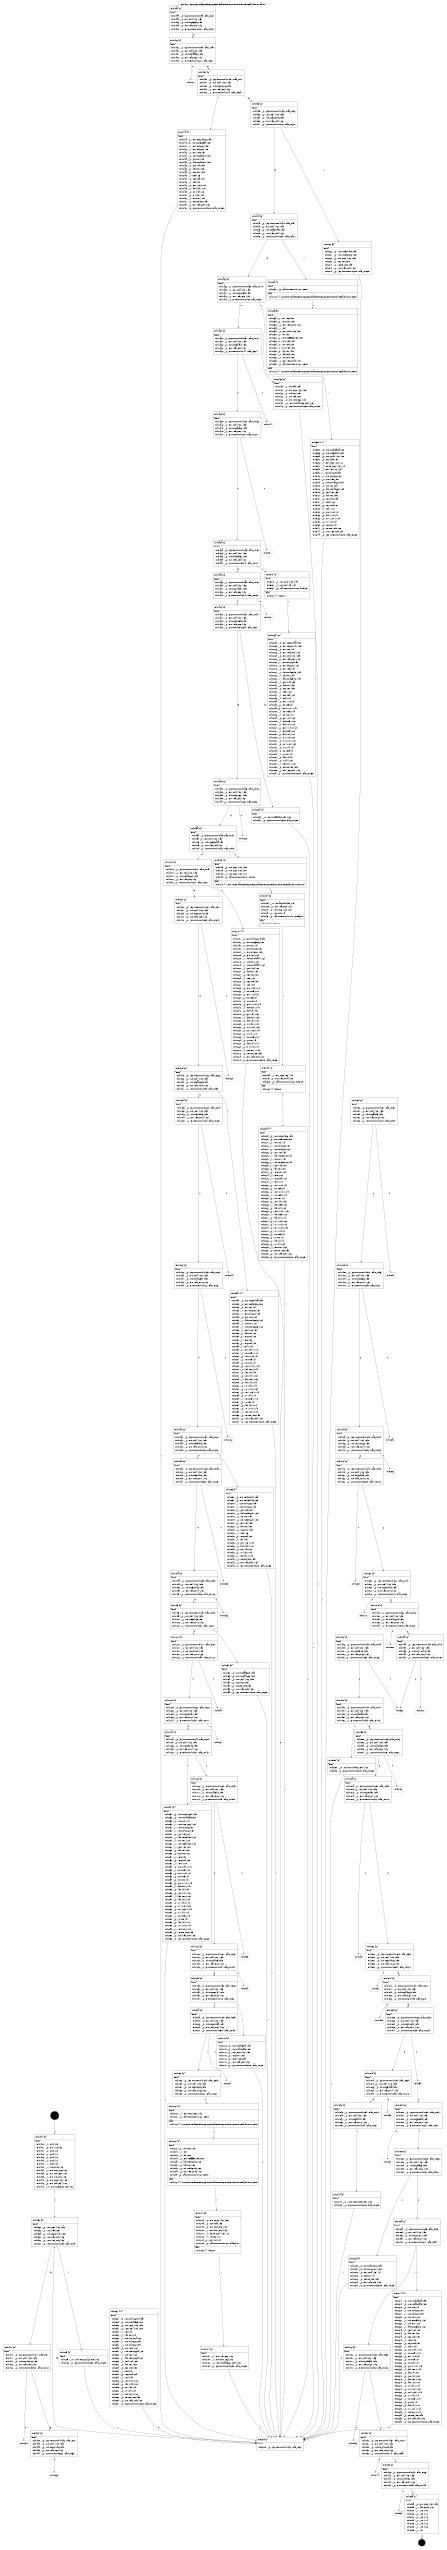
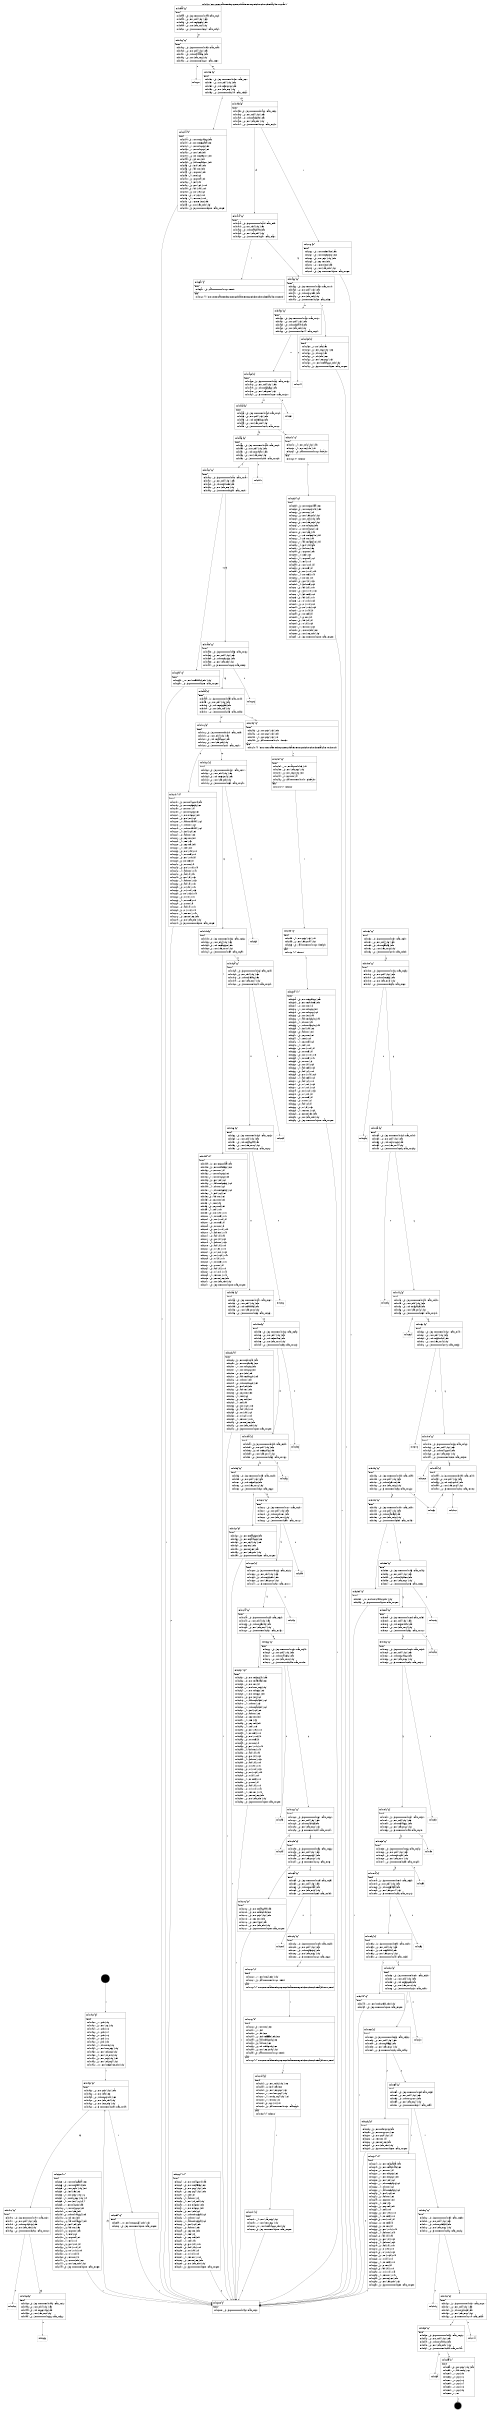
node "0x4023ac [52]": removed
node "0x40270b": removed
edge "0x402ffd" -> "0x401eb2 [28]": now "0x401e96 [28]" -> "0x401eb2 [28]"
